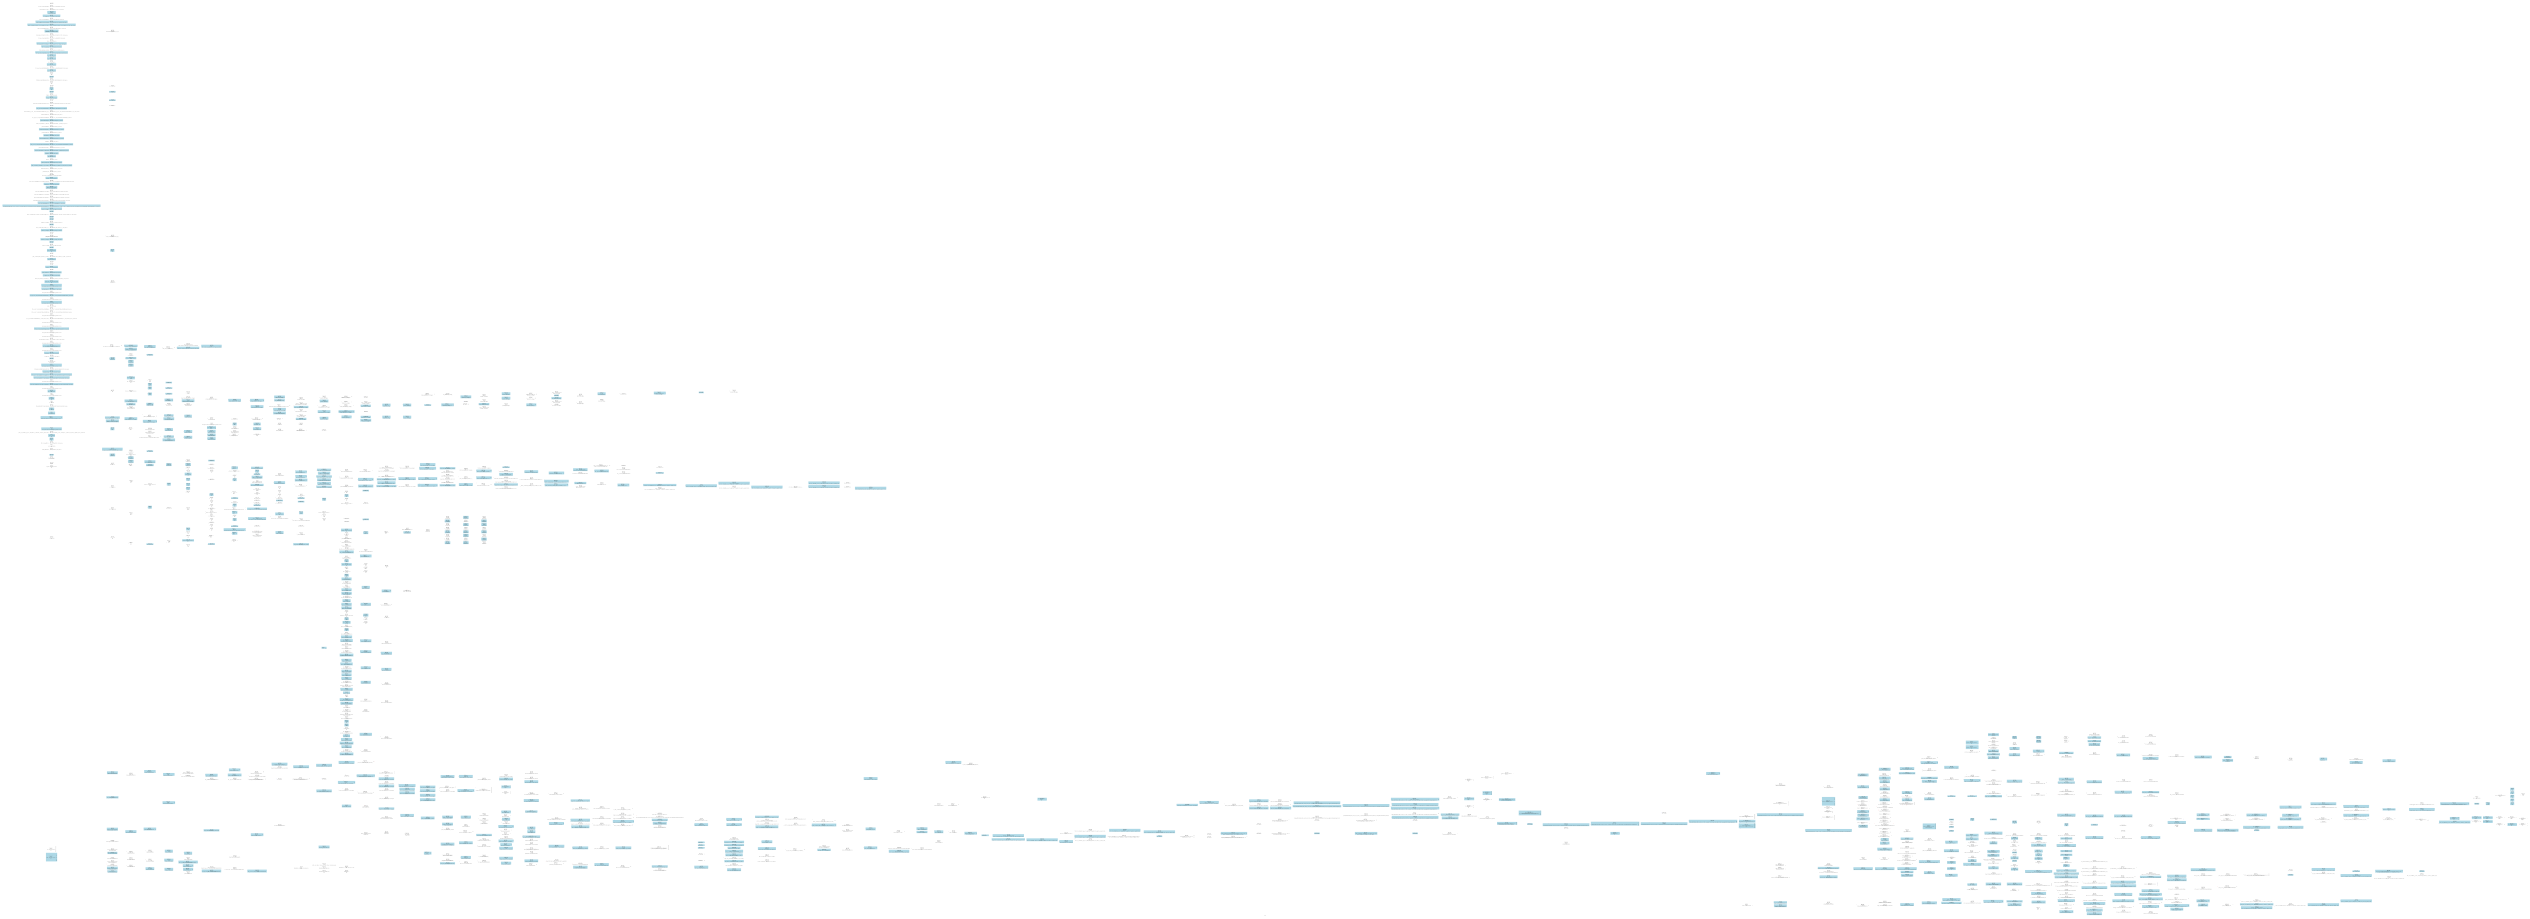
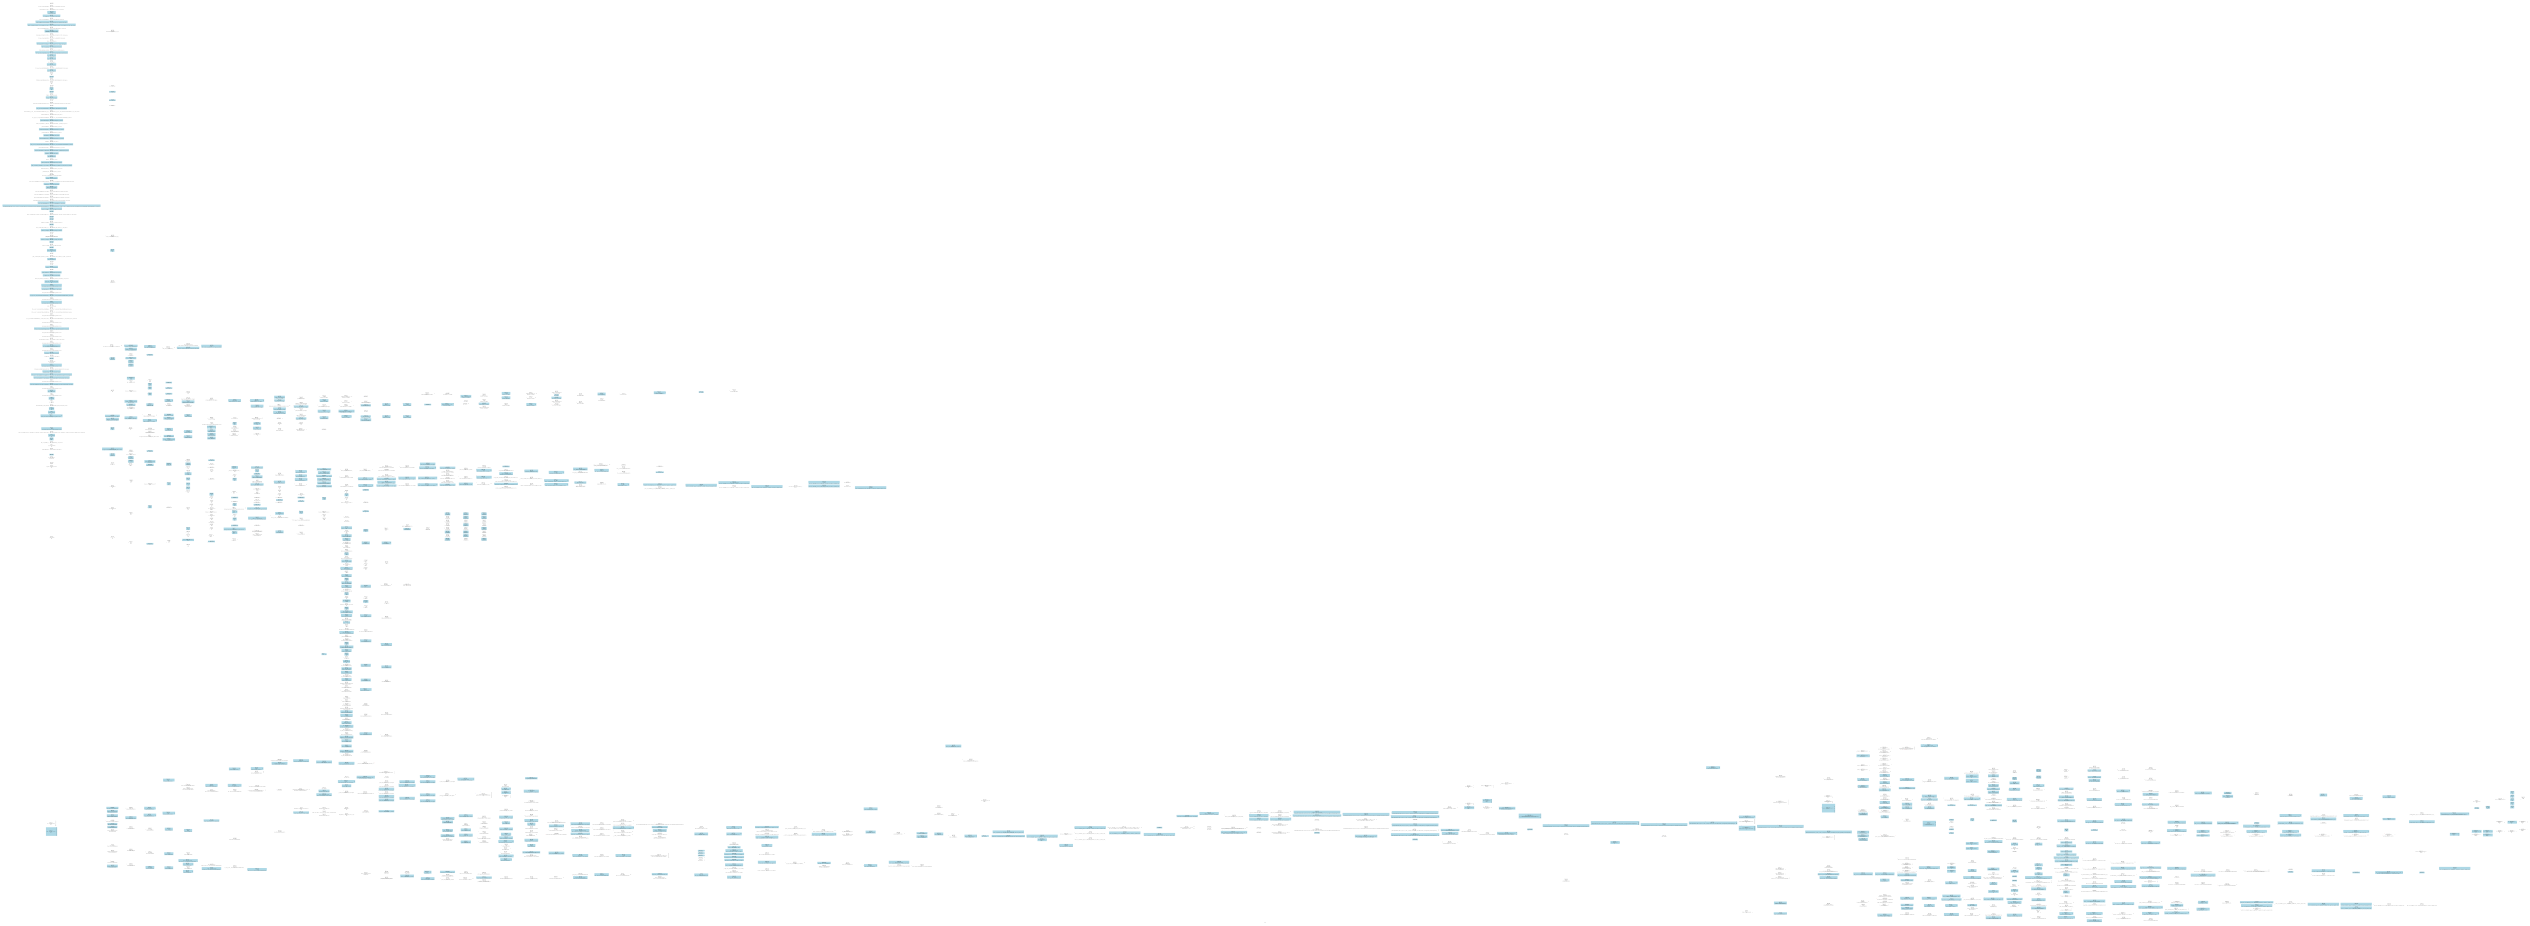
node "NodeID: 475": added
